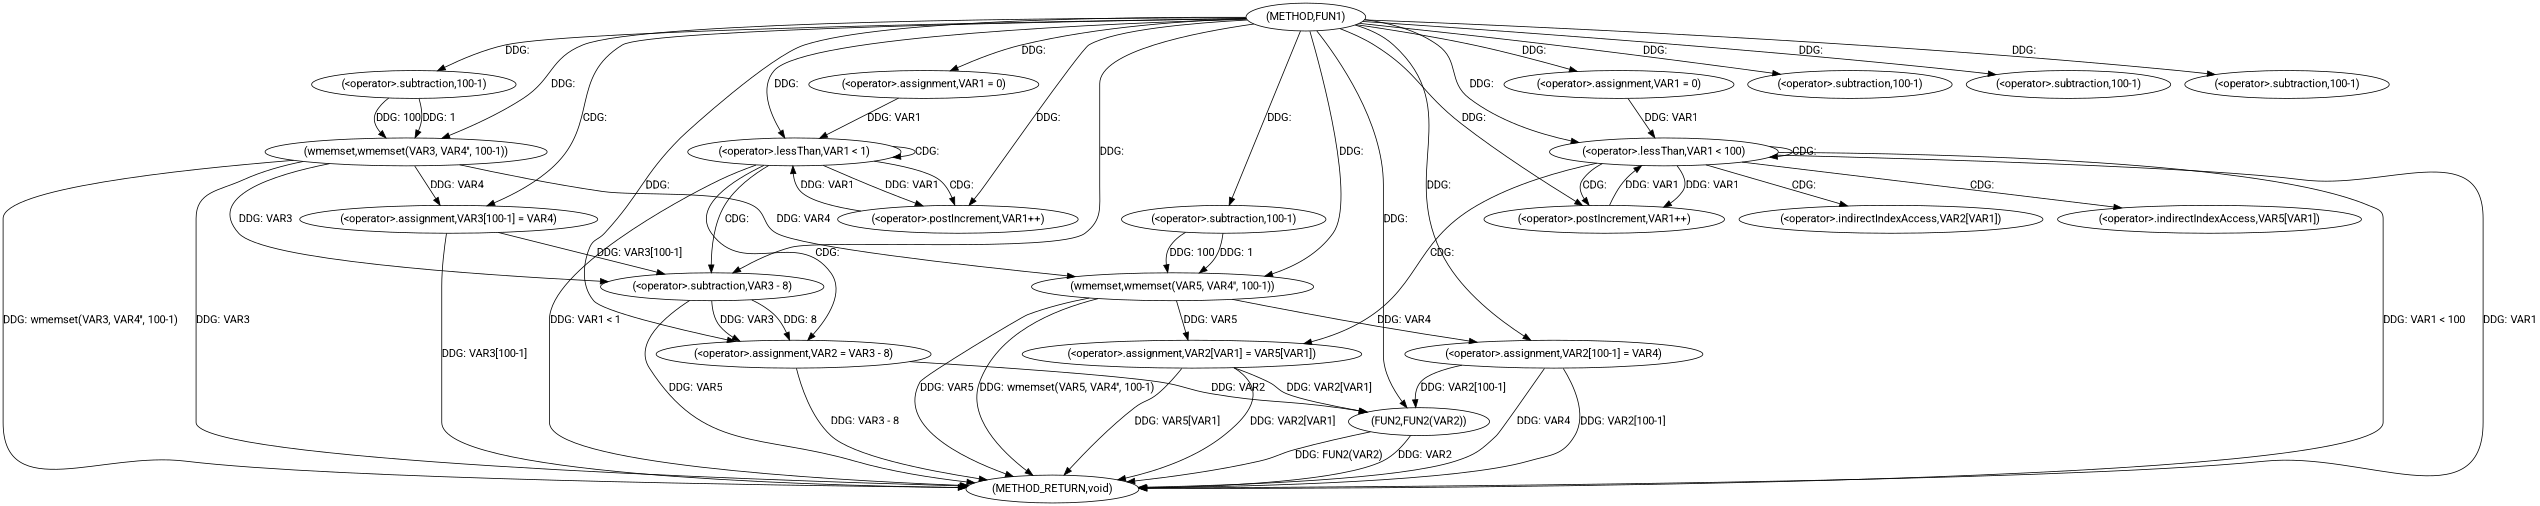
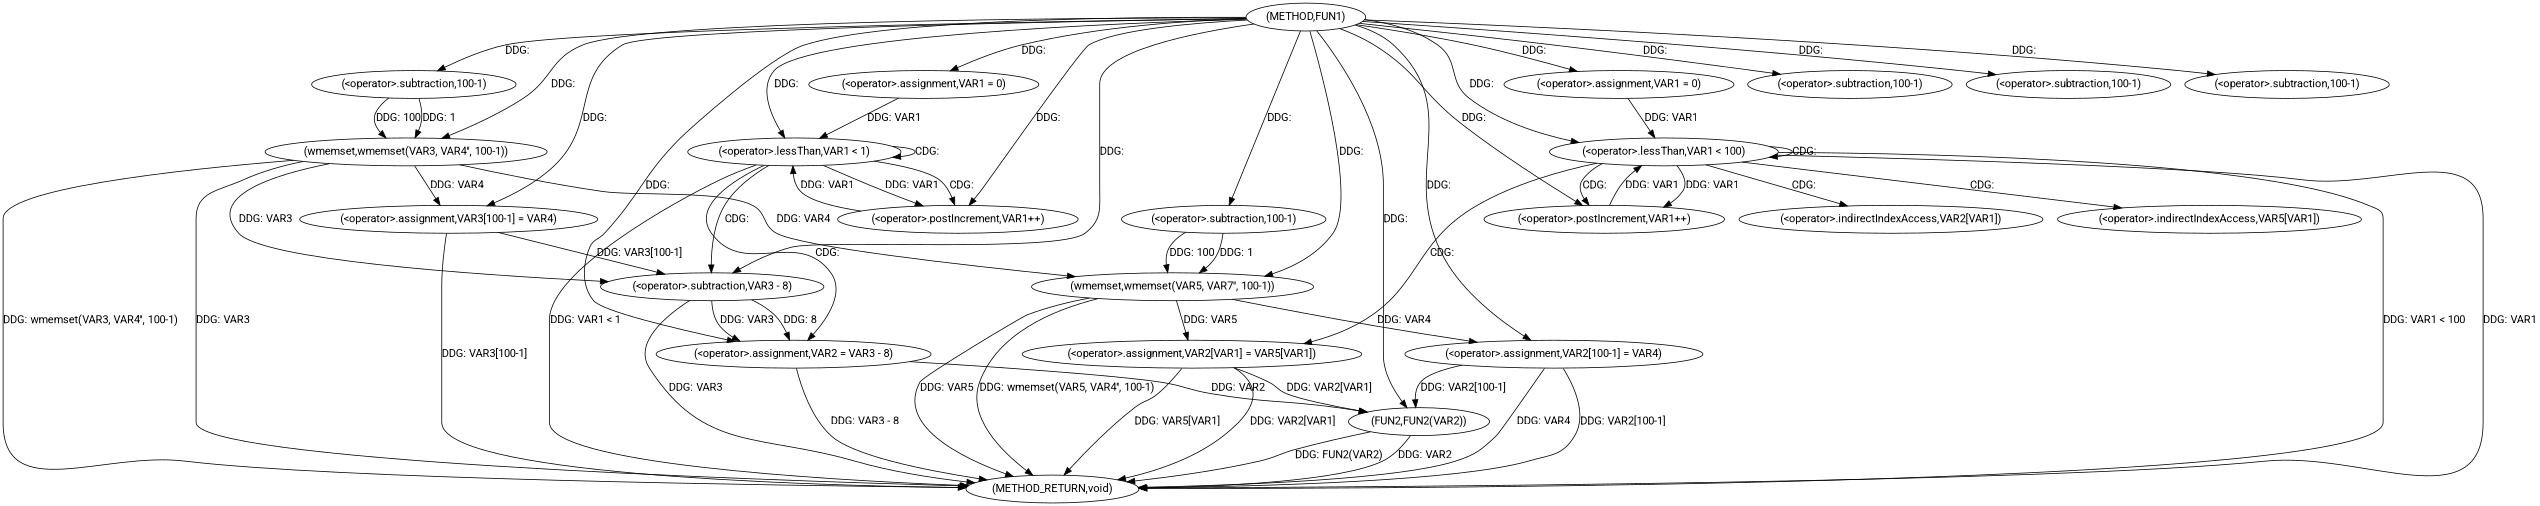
edge "(METHOD,FUN1)" -> "(<operator>.assignment,VAR3[100-1] = VAR4)": label "CDG: " -> "DDG: "
node "(wmemset,wmemset(VAR5, VAR4'', 100-1))": label "(wmemset,wmemset(VAR5, VAR4'', 100-1))" -> "(wmemset,wmemset(VAR5, VAR7'', 100-1))"
edge "(<operator>.subtraction,VAR3 - 8)" -> "(METHOD_RETURN,void)": label "DDG: VAR5" -> "DDG: VAR3"
